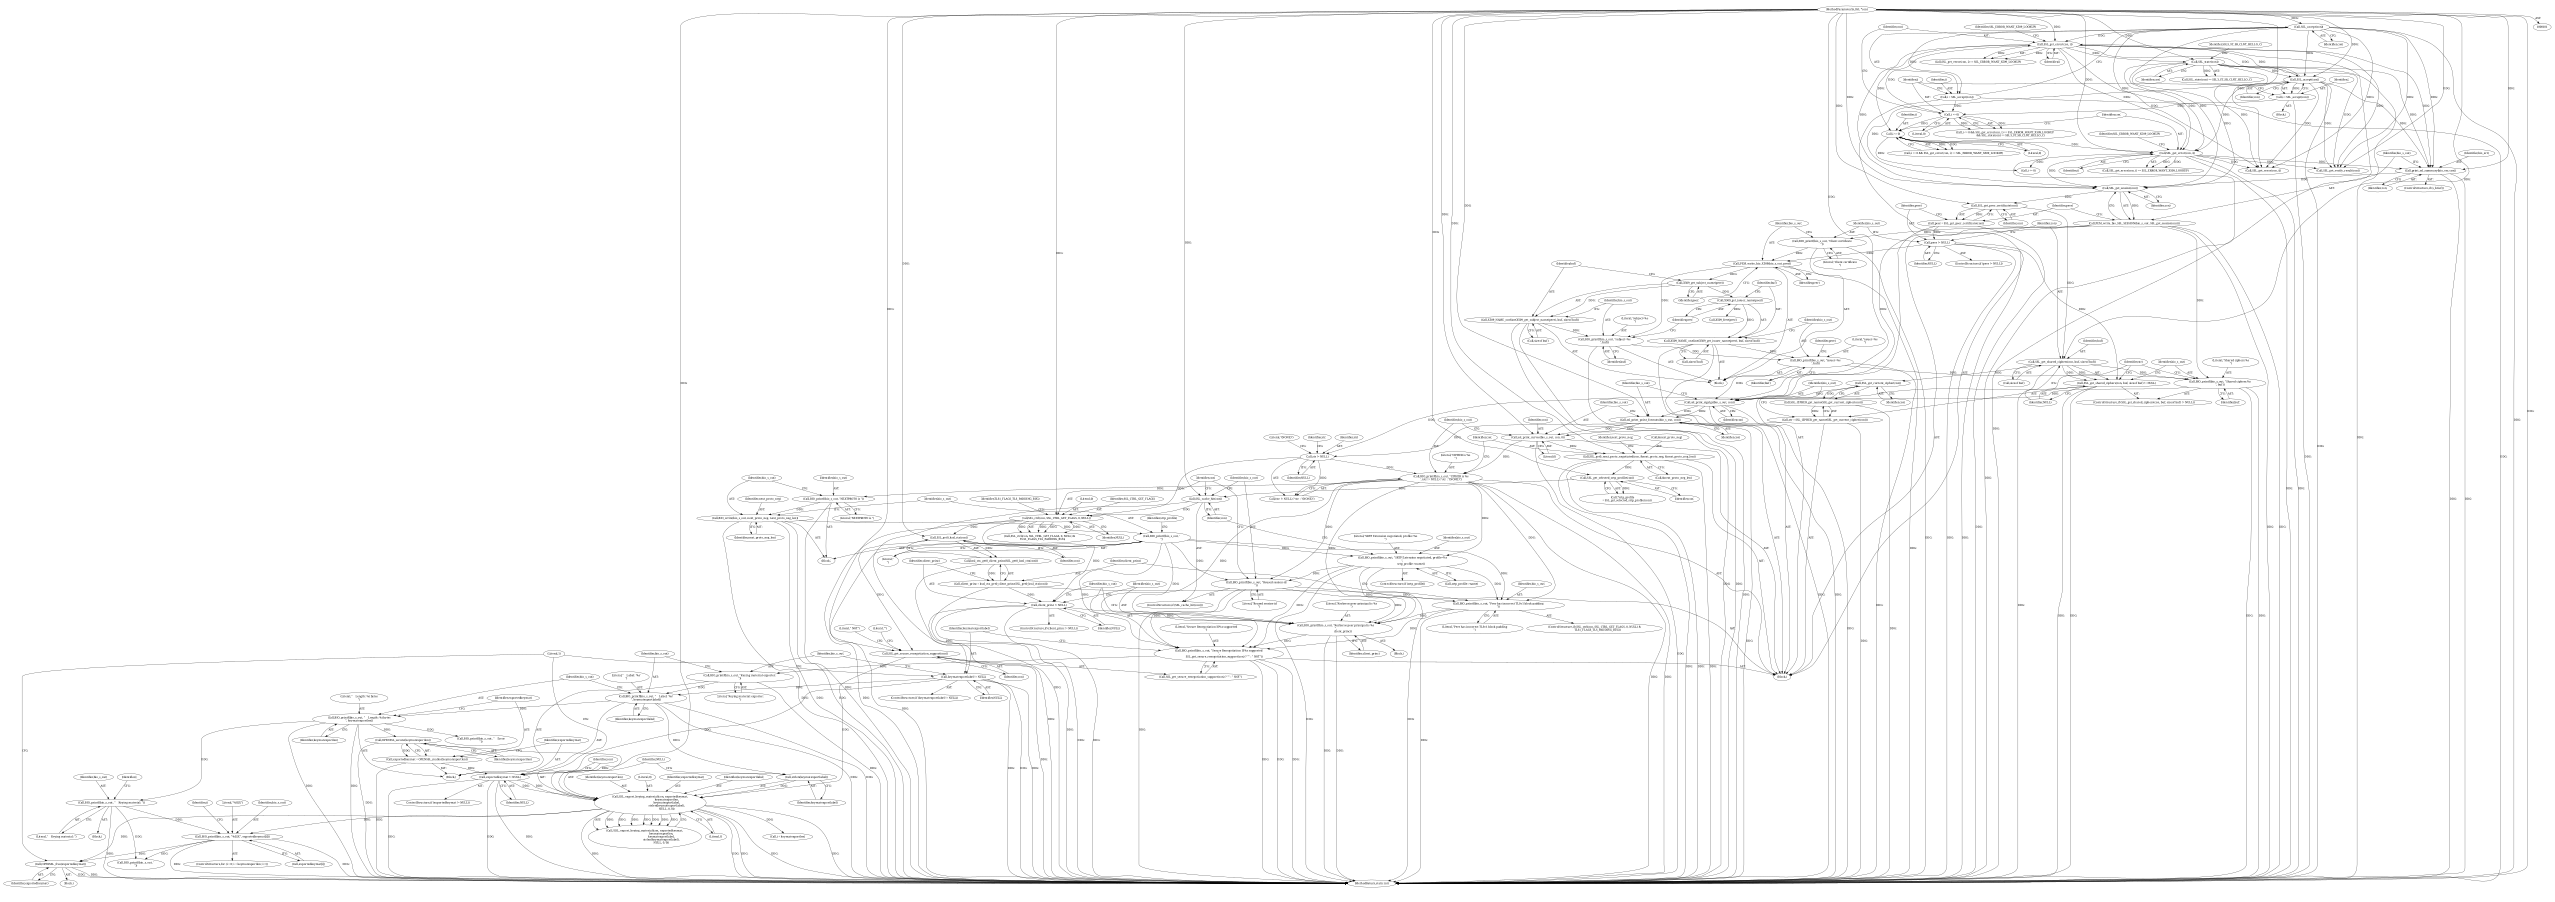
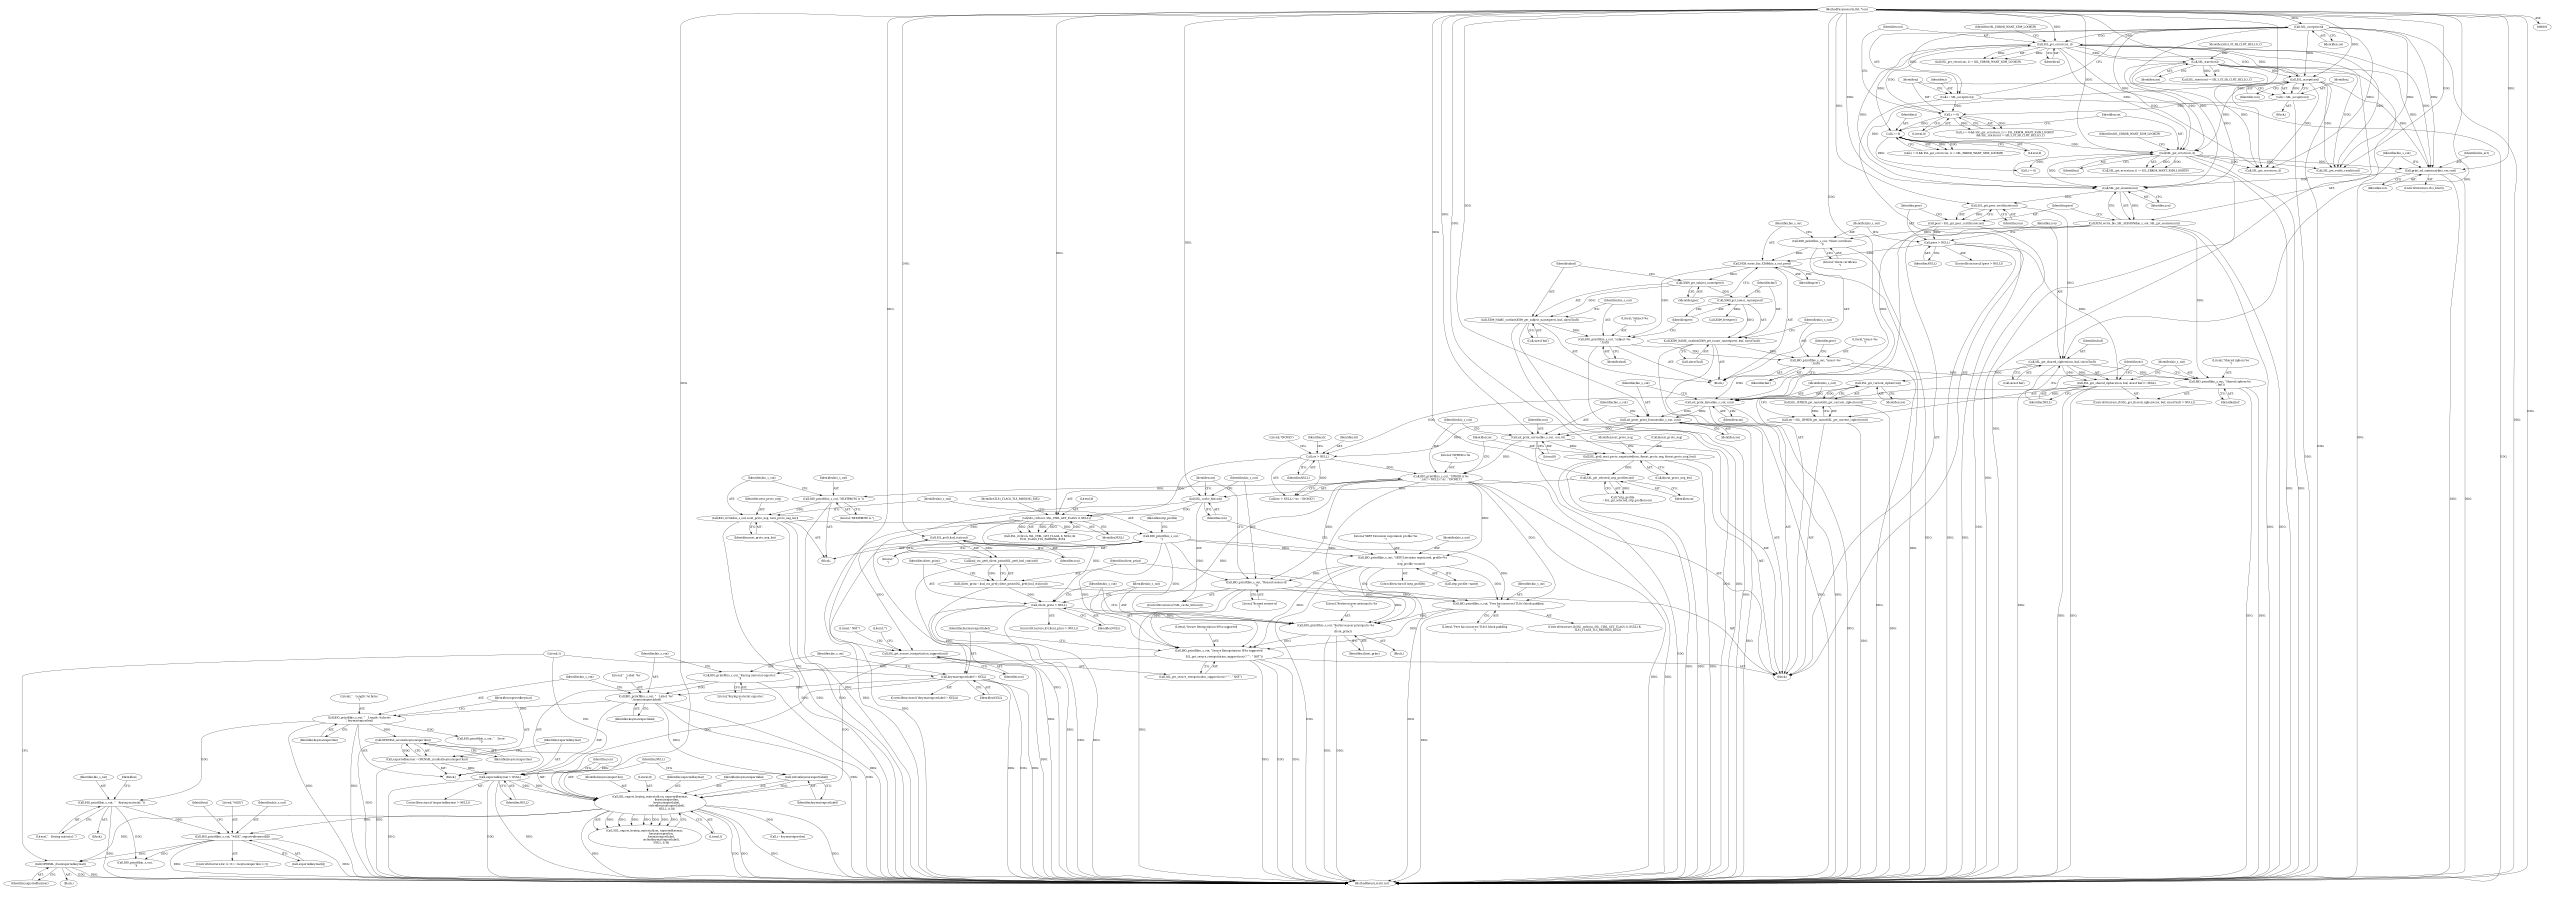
node "(Call,ssl_print_sigalgs(bio_s_out, con))": label "(Call,ssl_print_sigalgs(bio_s_out, con))" -> "(Call,ssl_print_bytes(bio_s_out, con))"
node "(Identifier,SSL_CTRL_GET_FLAGS)": removed
